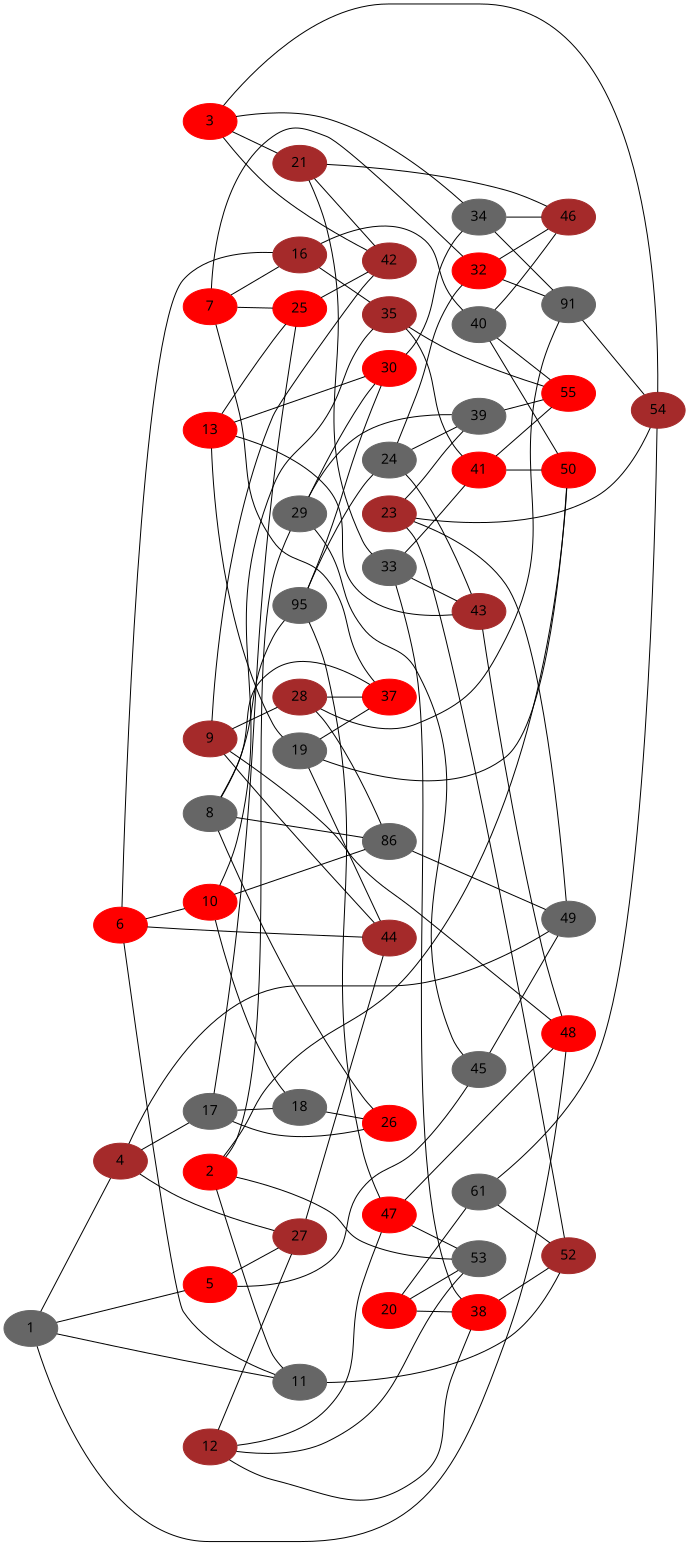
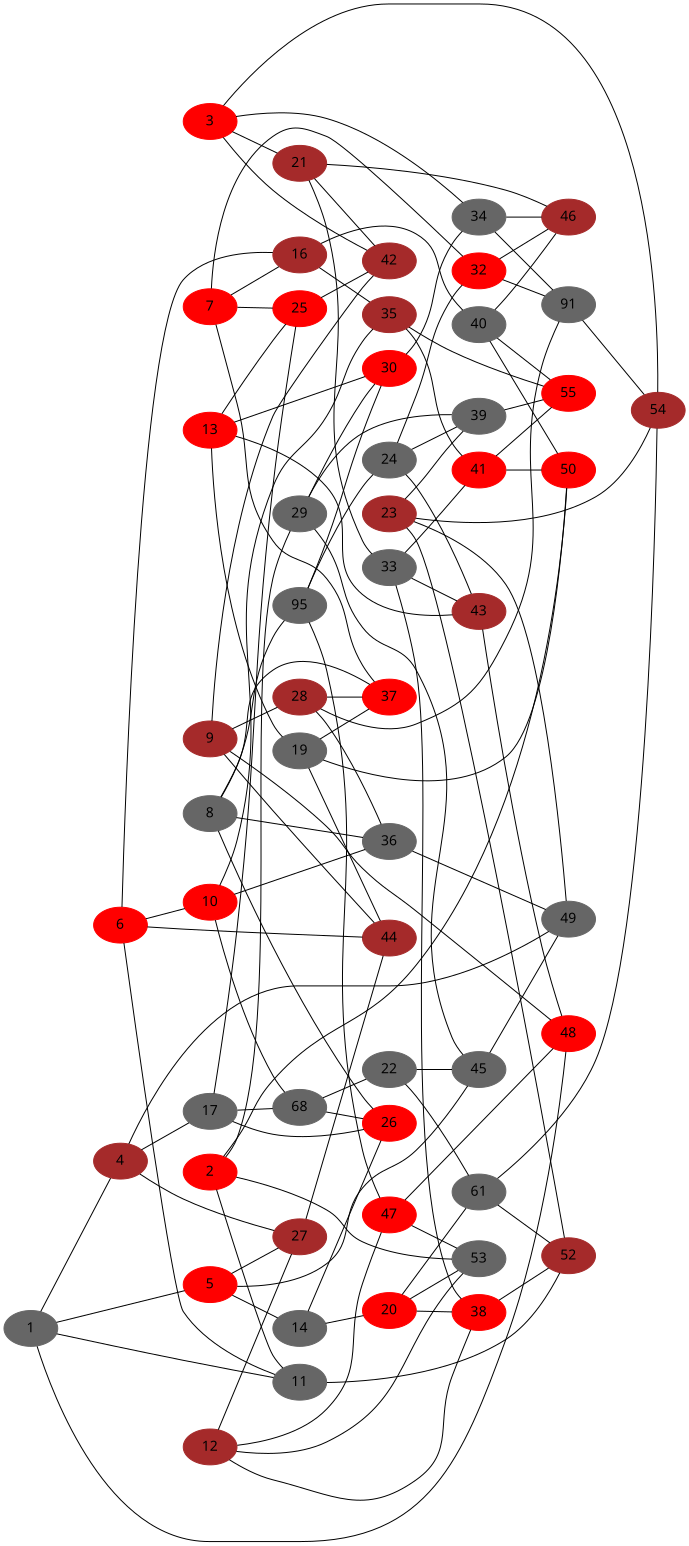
node "86": label "86" -> "36"
node "22": added
node "18": label "18" -> "68"
node "14": added
